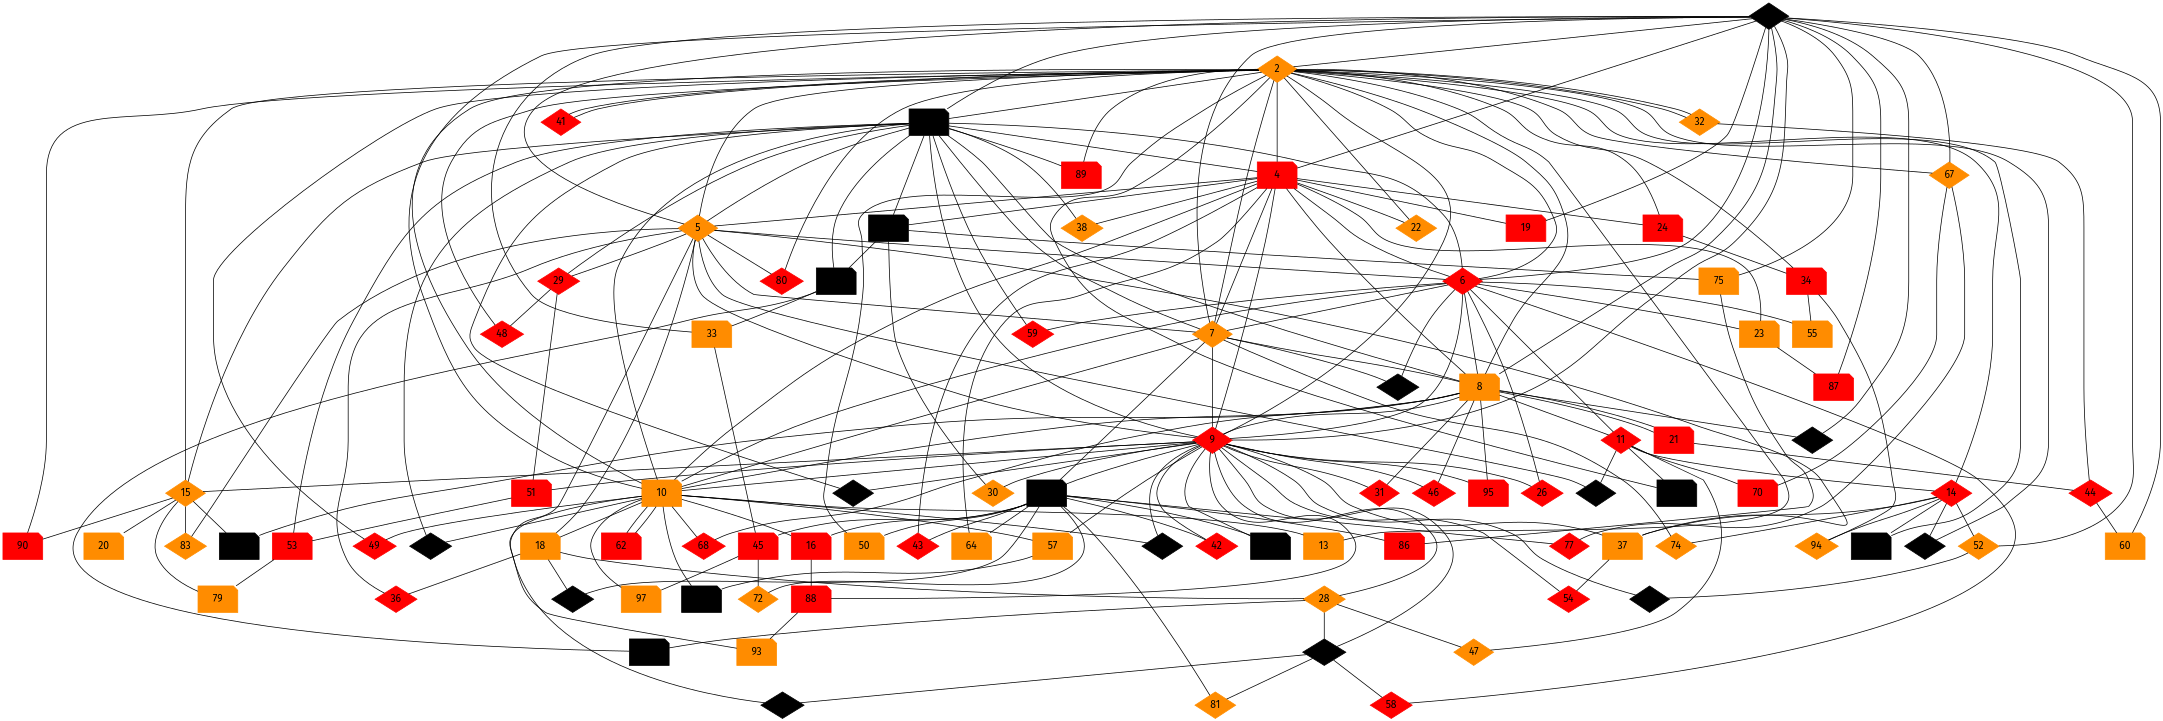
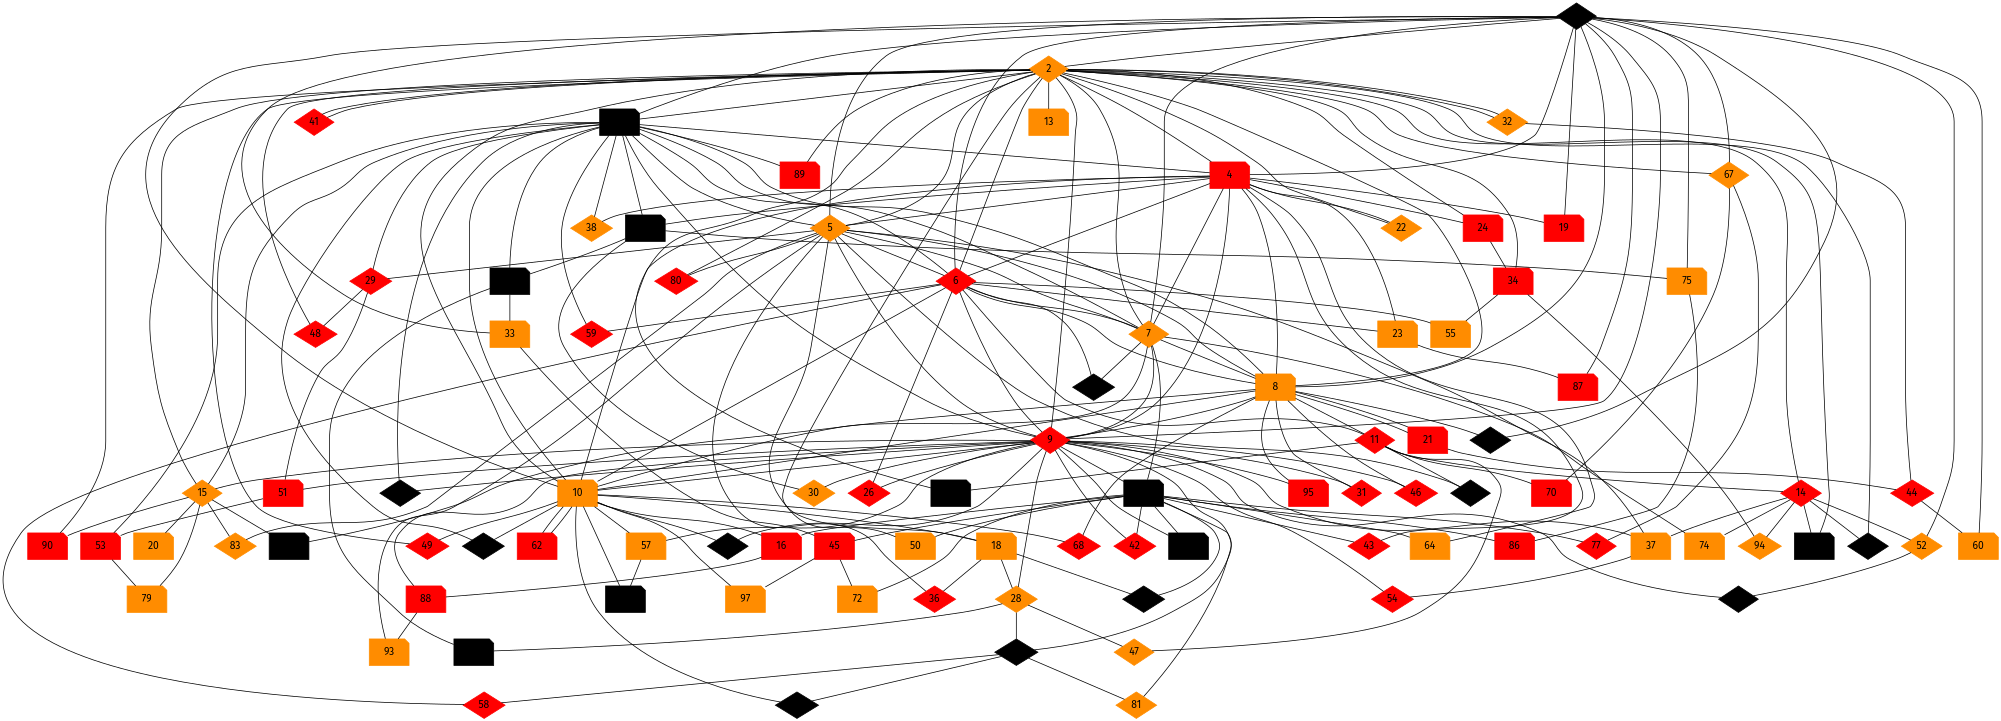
edge "5" -- "8": added
edge "10" -- "13": removed
node "74": shape diamond -> note
node "72": shape diamond -> note
